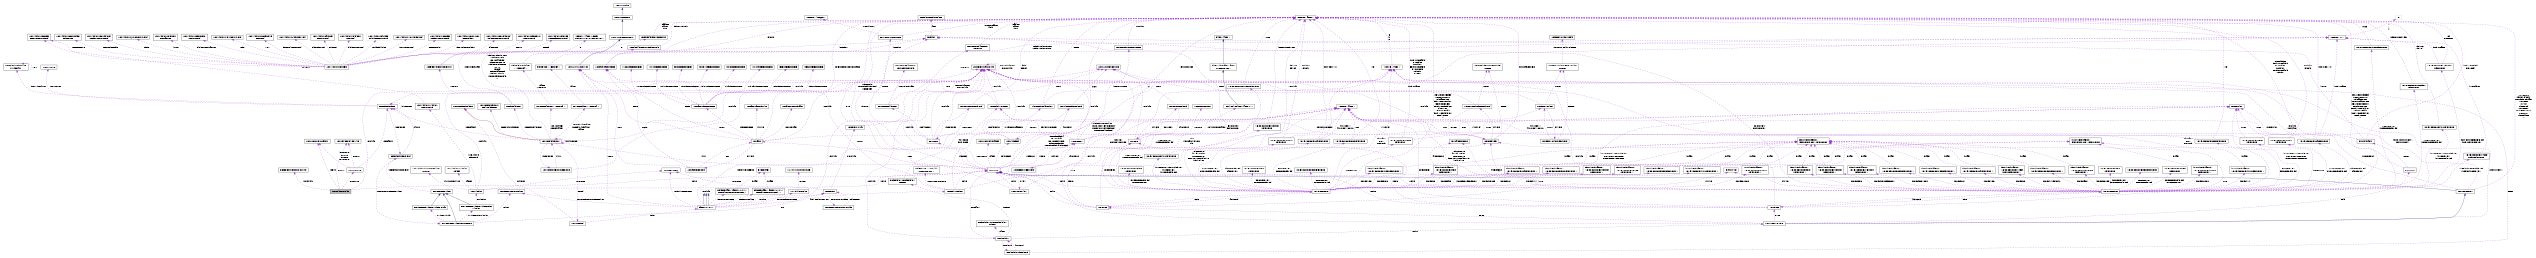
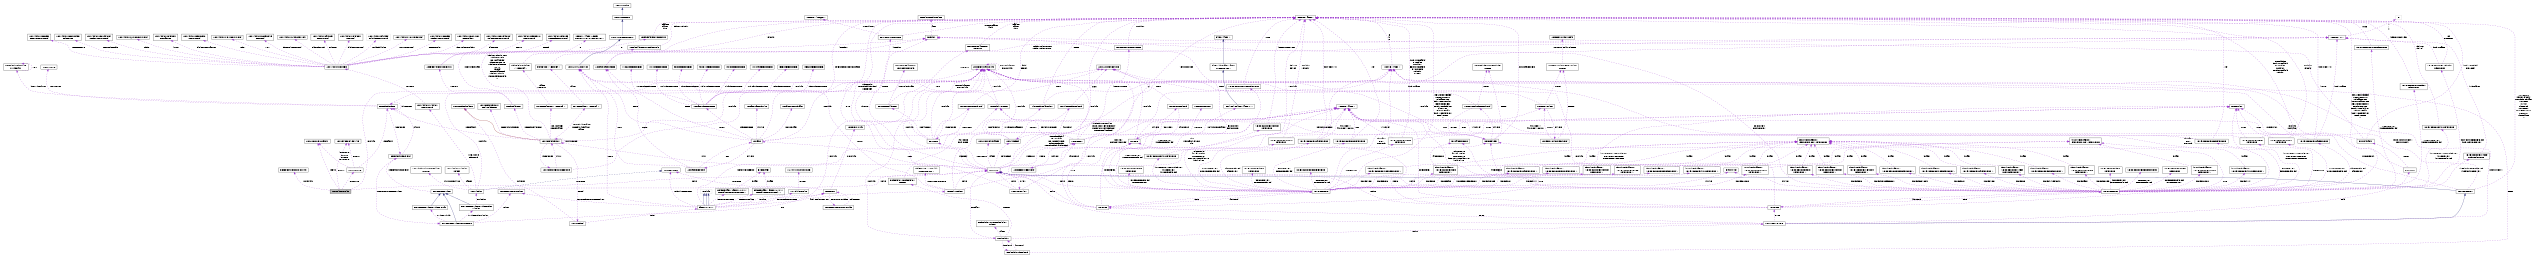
edge "AP_Mission::Mission _Command" -> "AP_Mission::Repeat _Servo_Command": now "AP_Mission::Mission _Command" -> "AP_Mission::Content"
edge "AP_SerialManager" -> "AP_GPS::GPS_State": now "AP_SerialManager" -> "AP_HAL::UARTDriver"
edge "AP_Mission" -> "StorageAccess": color darkorchid3 -> midnightblue
